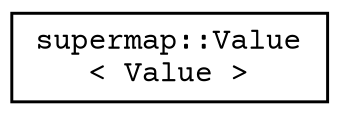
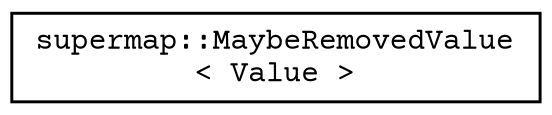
node "supermap::Value < Value >": label "supermap::Value < Value >" -> "supermap::MaybeRemovedValue < Value >"
